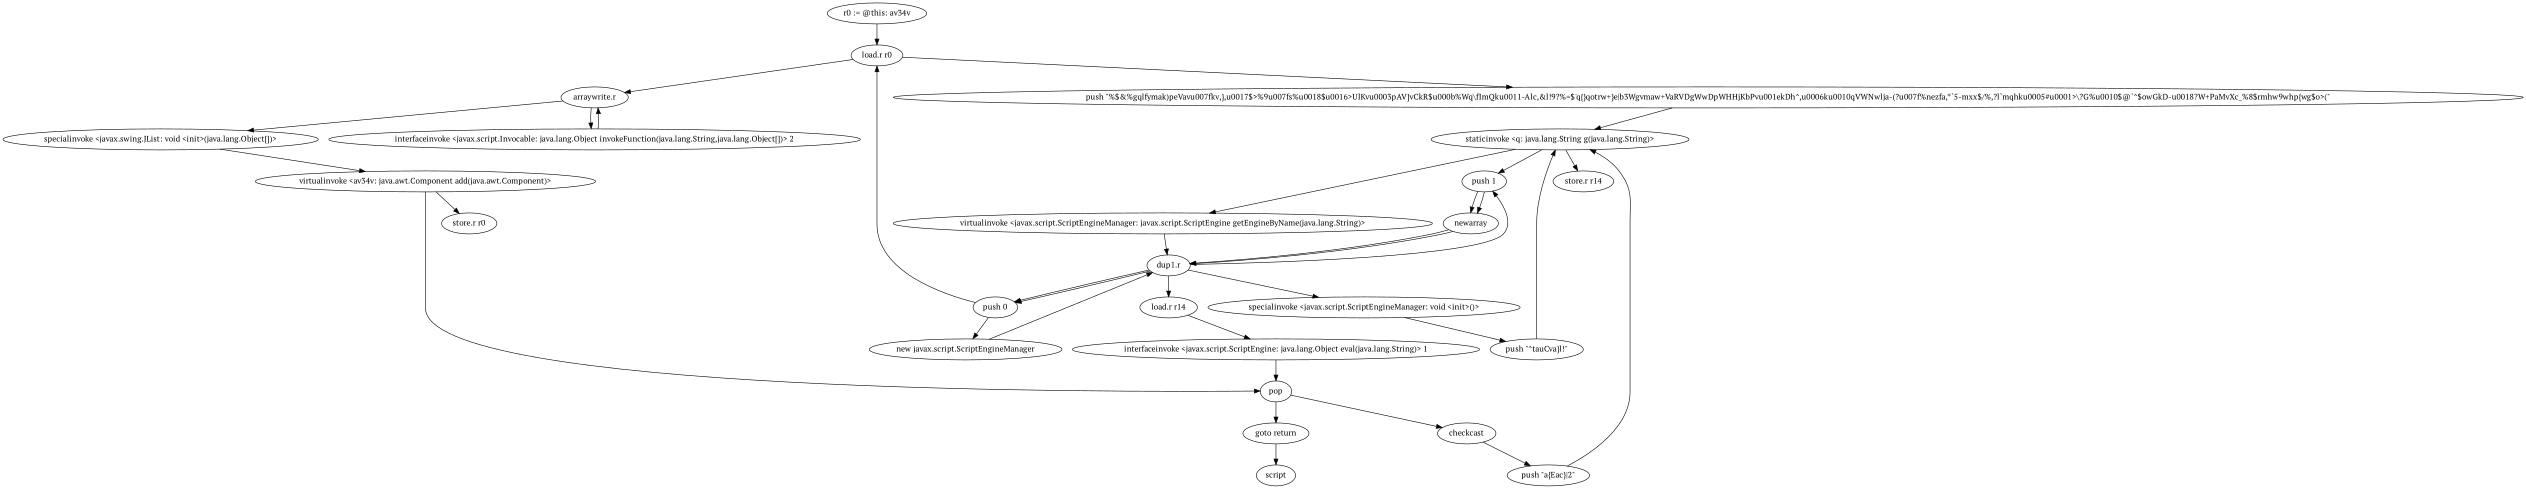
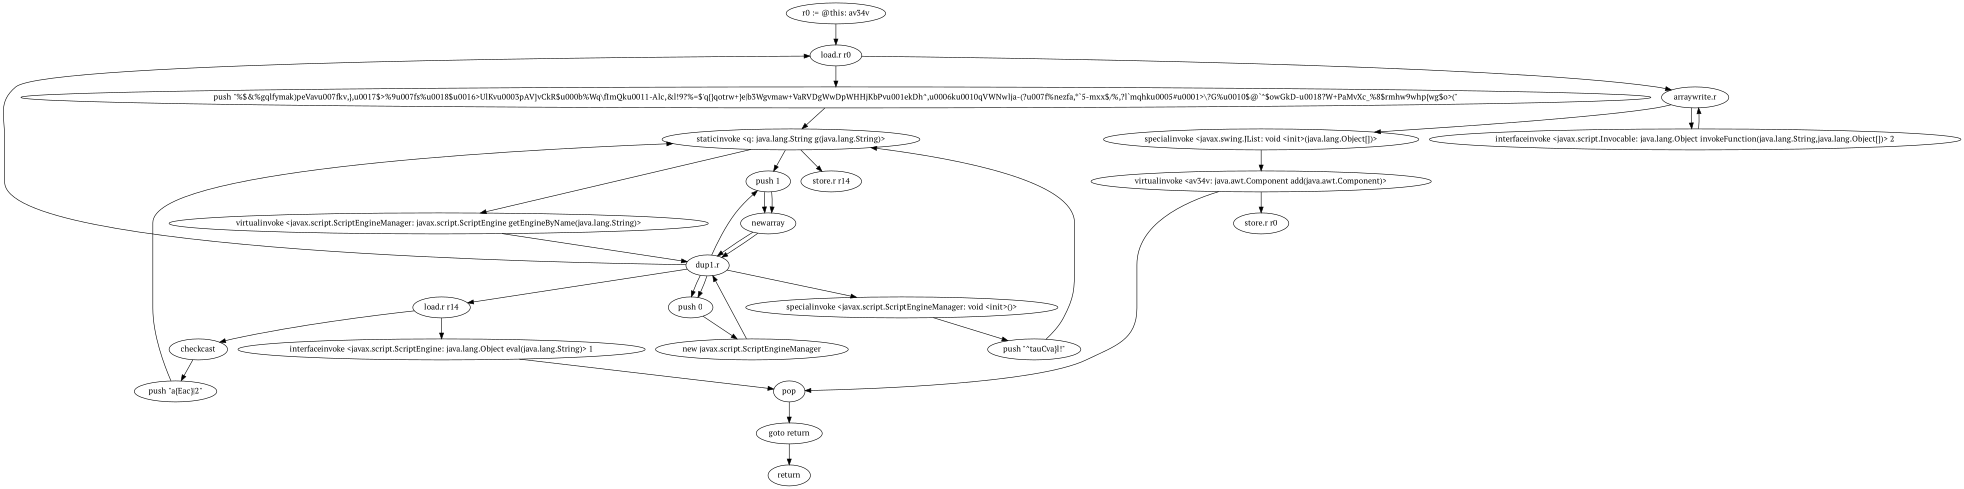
edge "push 0" -> "load.r r0": now "dup1.r" -> "load.r r0"
edge "pop" -> "checkcast": now "load.r r14" -> "checkcast"
node "script": label "script" -> "return"
